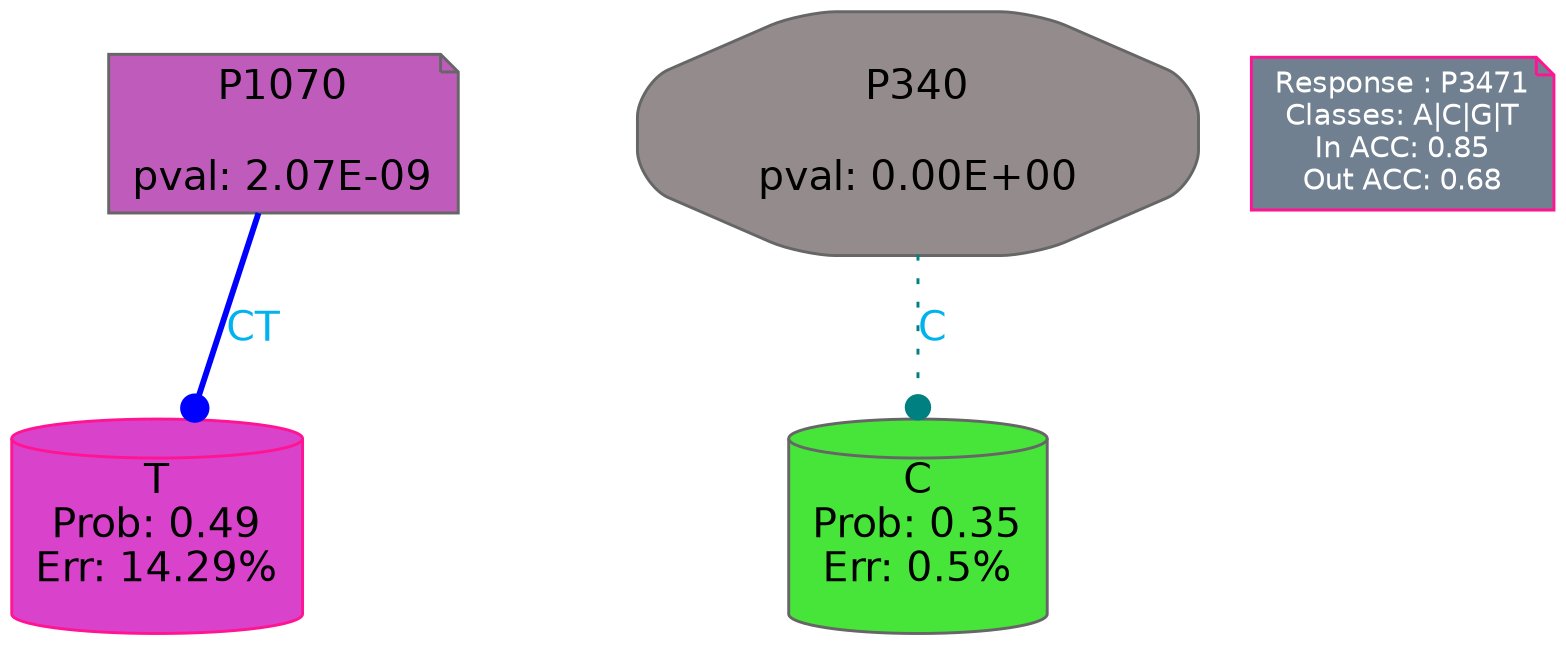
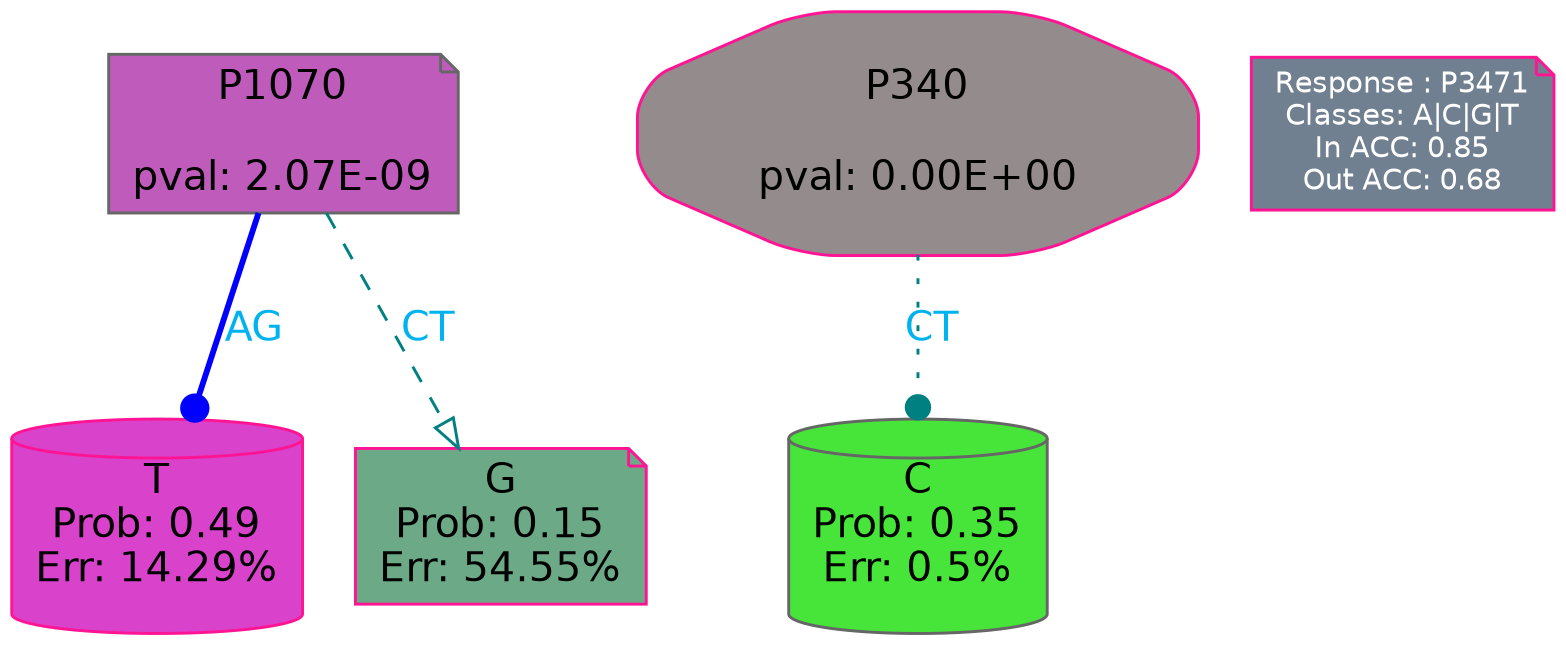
node "P340 pval: 0.00E+00": color gray40 -> deeppink
edge "P1070 pval: 2.07E-09" -> "T Prob: 0.49 Err: 14.29%": label "CT" -> "AG"
edge "P340 pval: 0.00E+00" -> "C Prob: 0.35 Err: 0.5%": label "C" -> "CT"
node "G Prob: 0.15 Err: 54.55%": added
